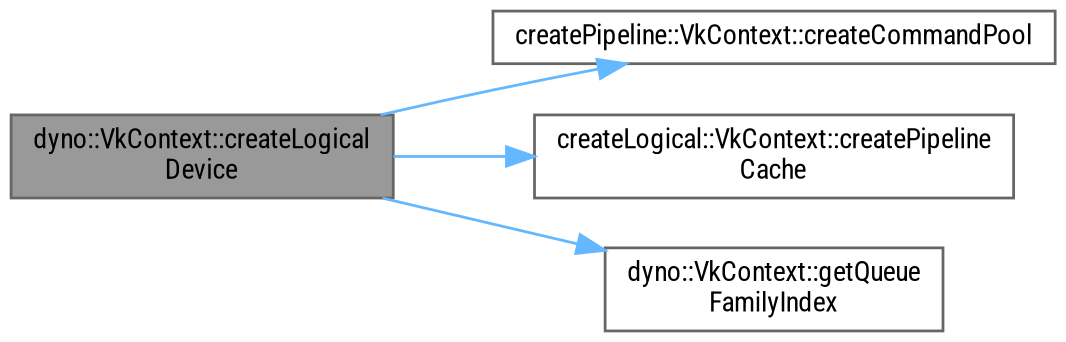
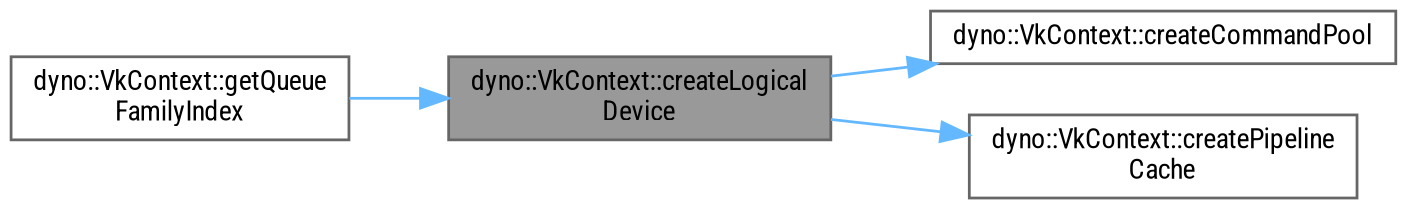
node "createPipeline::VkContext::createCommandPool": label "createPipeline::VkContext::createCommandPool" -> "dyno::VkContext::createCommandPool"
node "createLogical::VkContext::createPipeline Cache": label "createLogical::VkContext::createPipeline Cache" -> "dyno::VkContext::createPipeline Cache"
edge "dyno::VkContext::createLogical Device" -> "dyno::VkContext::getQueue FamilyIndex": reversed
